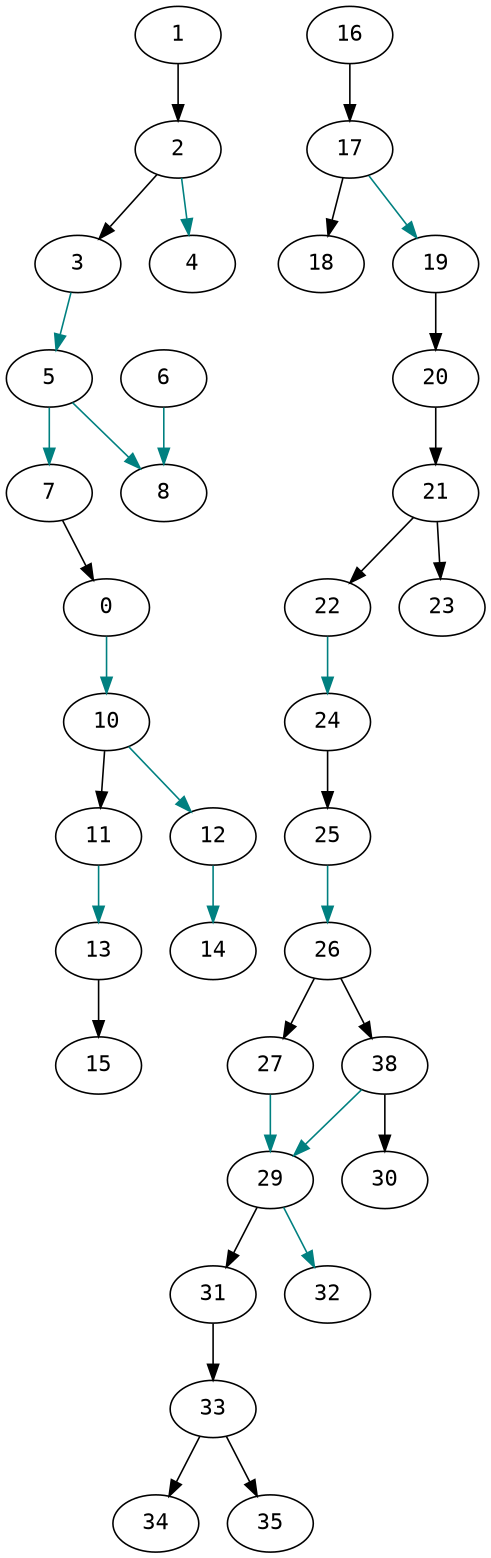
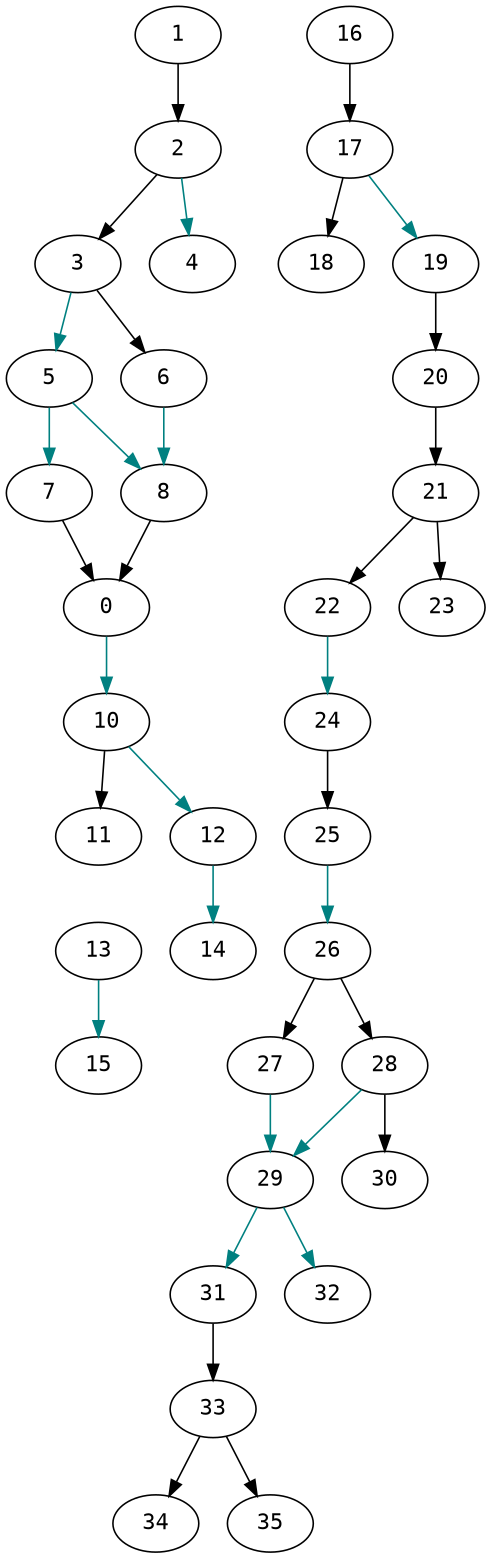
edge "3" -> "6": added
edge "8" -> "0": added
edge "11" -> "13": removed
edge "13" -> "15": color black -> teal
node "38": label "38" -> "28"
edge "29" -> "31": color black -> teal
